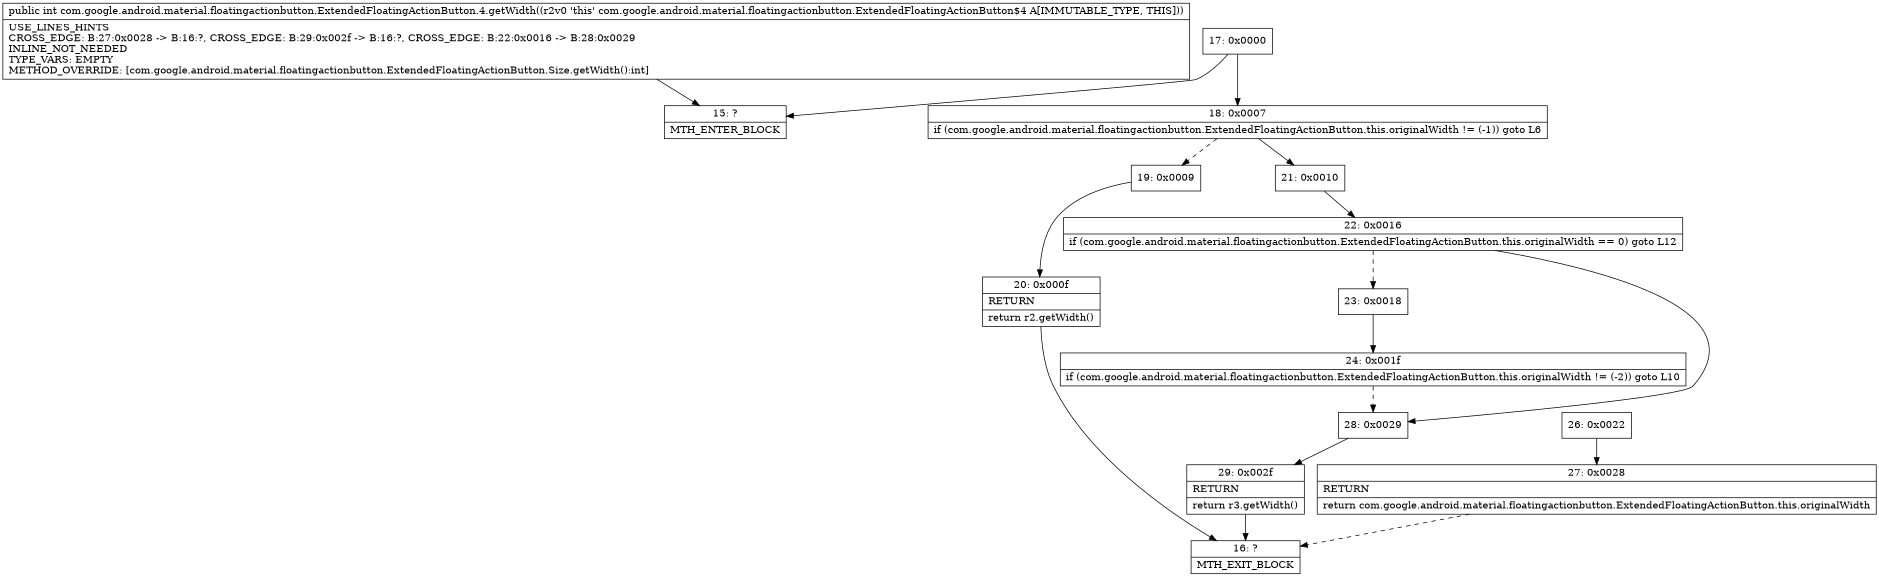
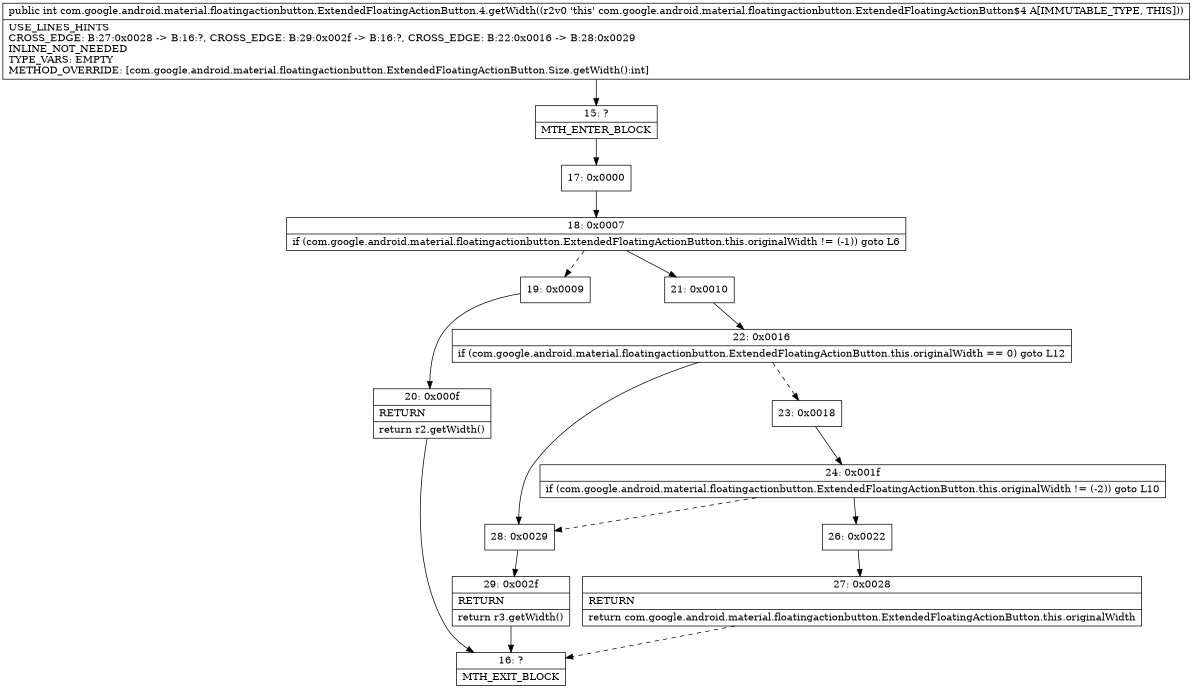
edge "17: 0x0000" -> "15: ?": reversed
edge "24: 0x001f" -> "26: 0x0022": added
